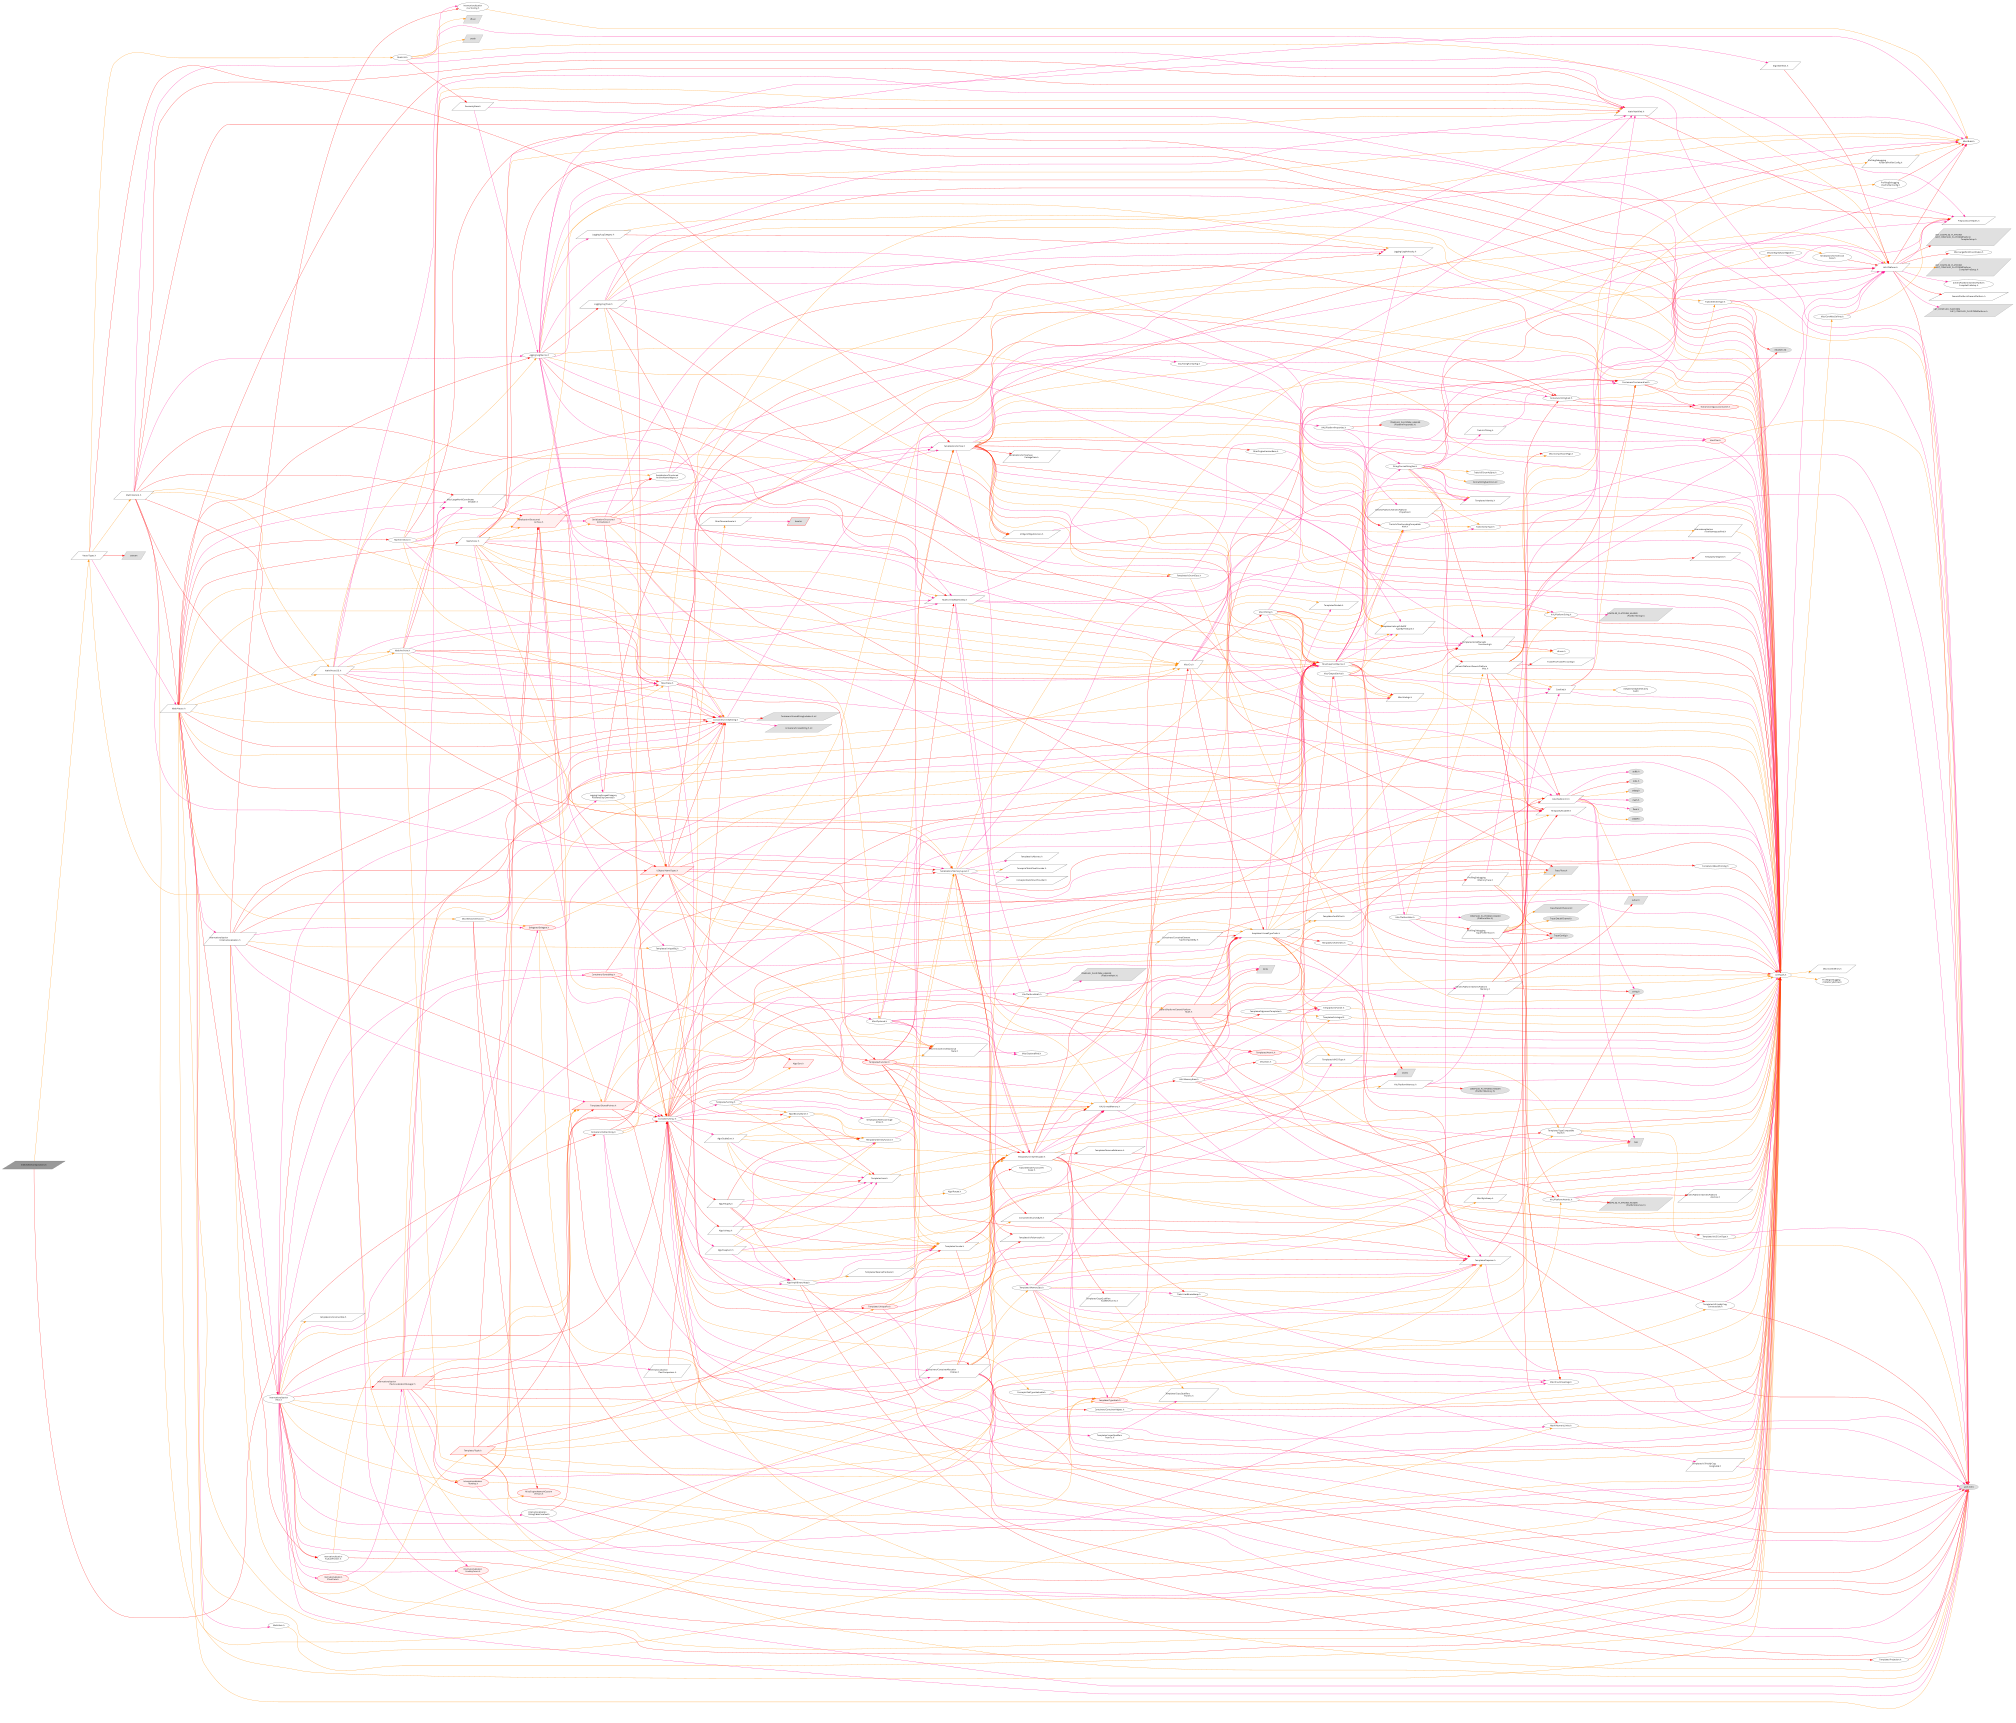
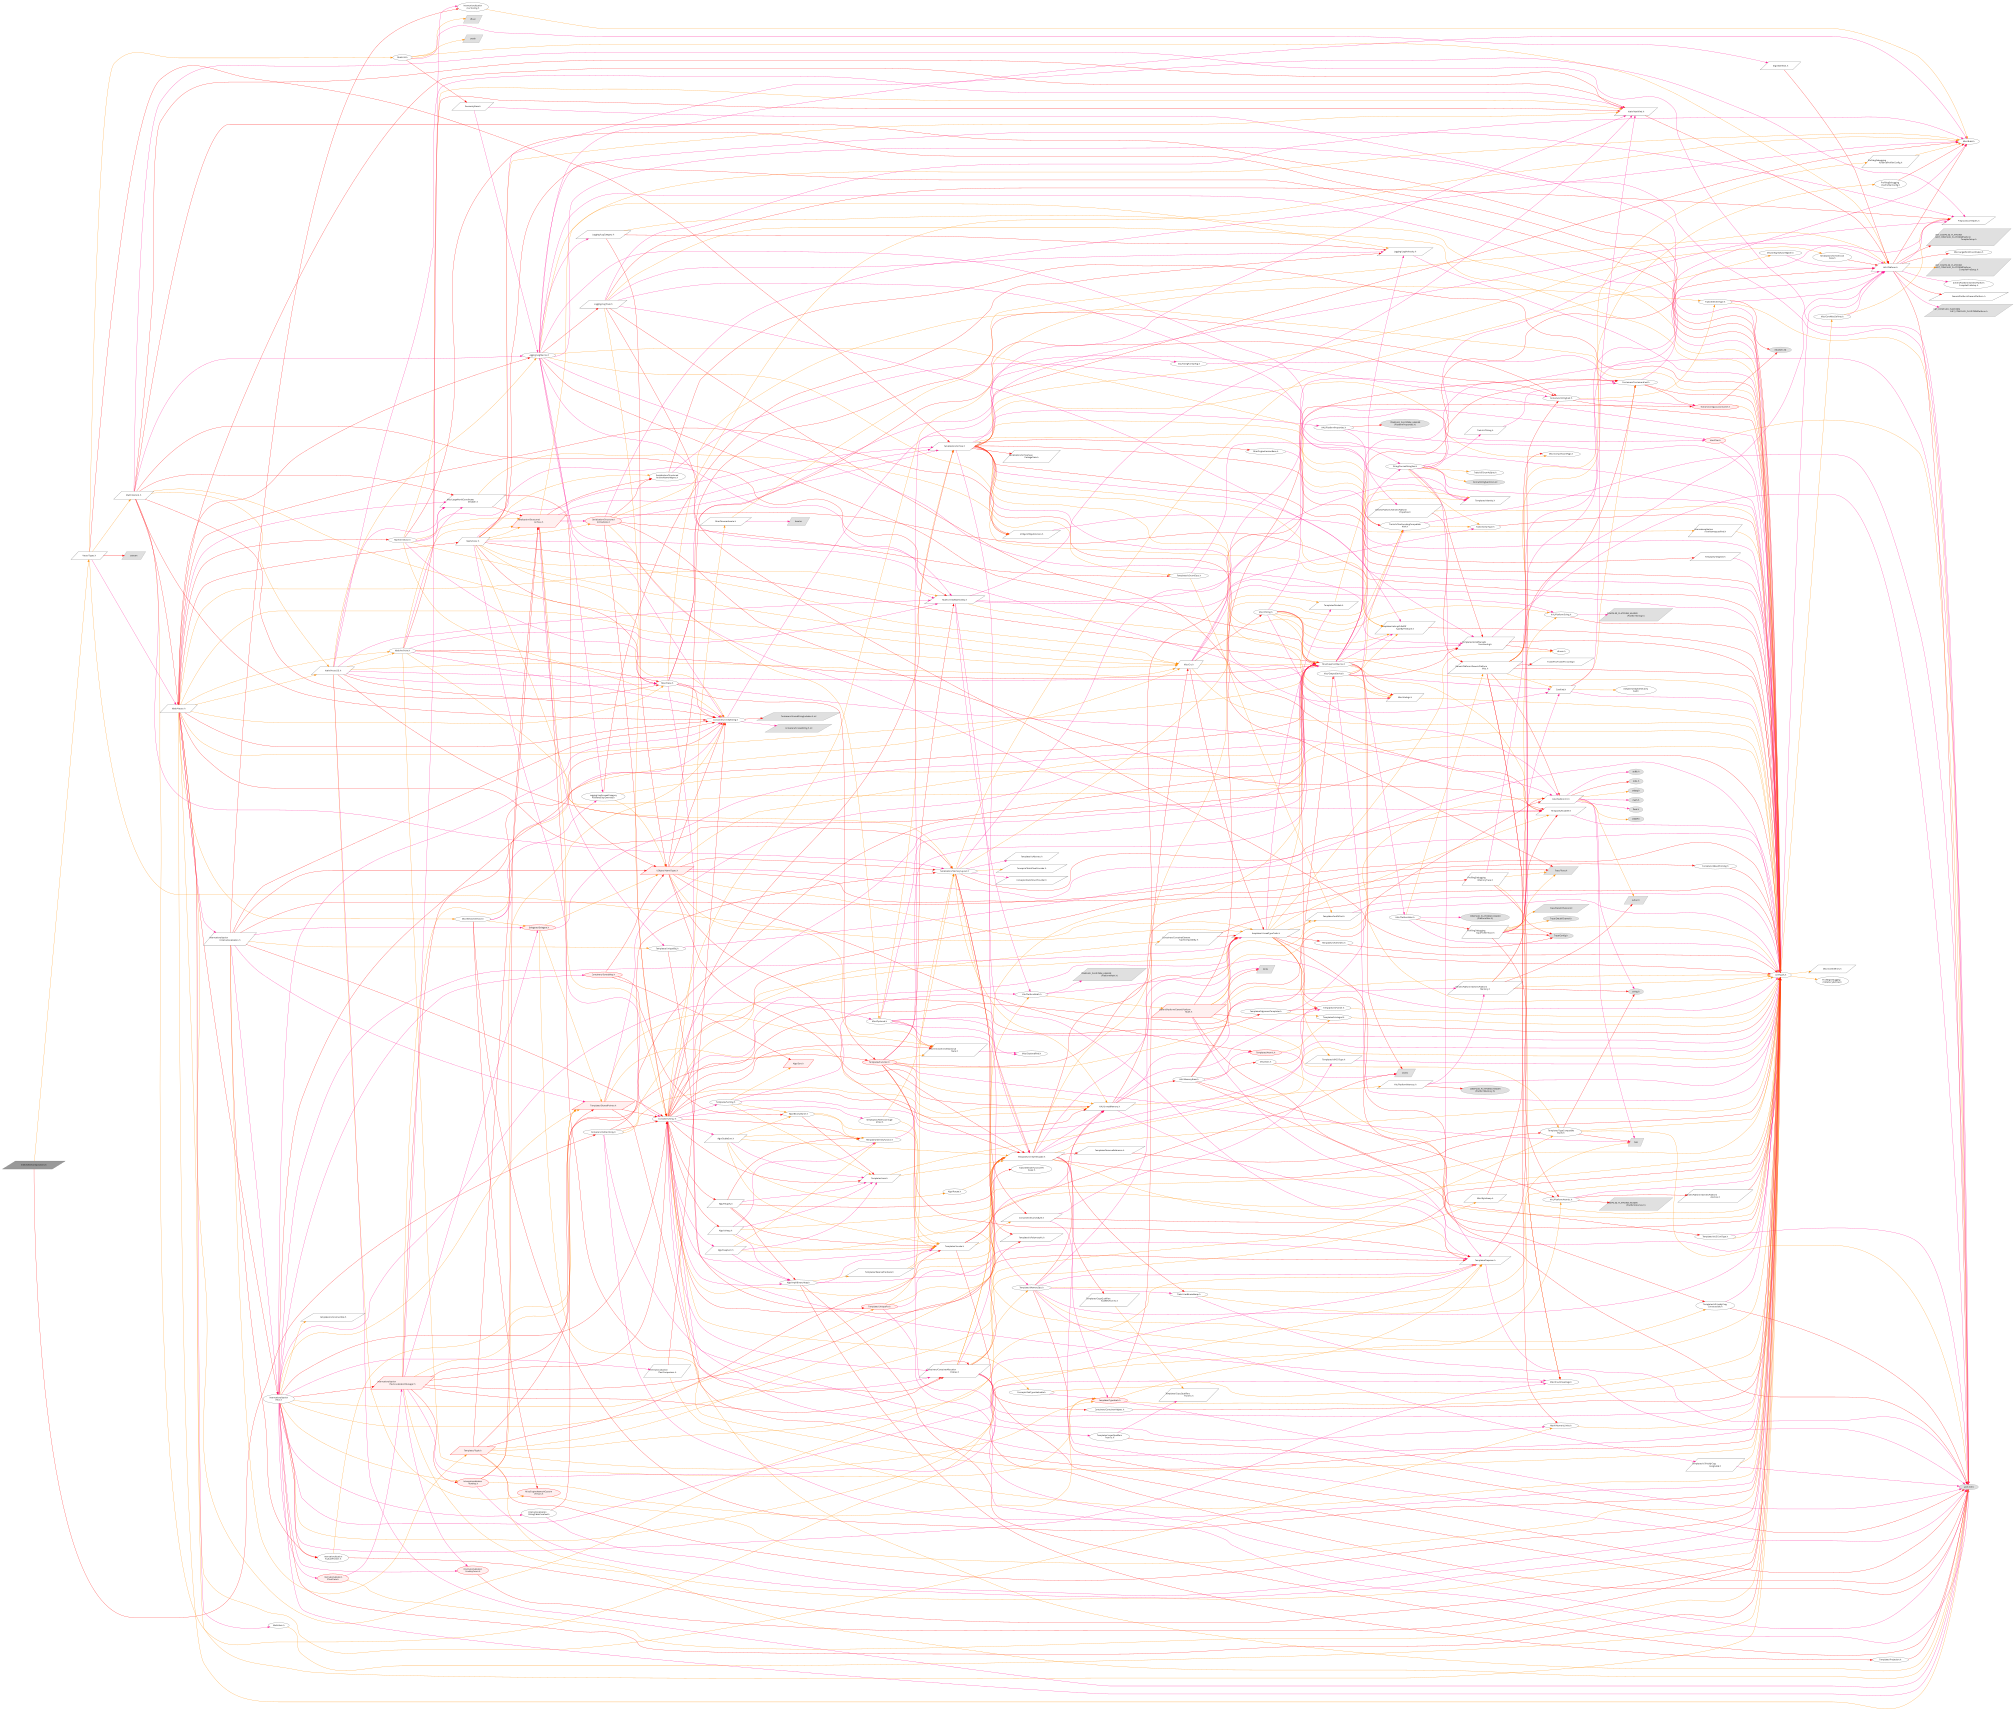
node "iterator": color red -> grey60
